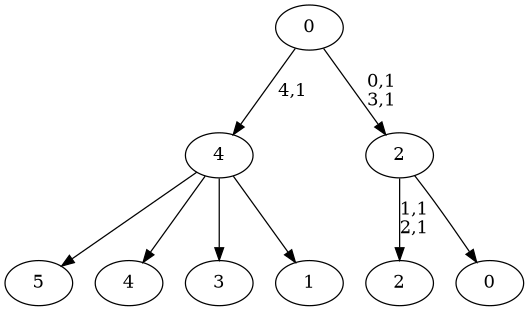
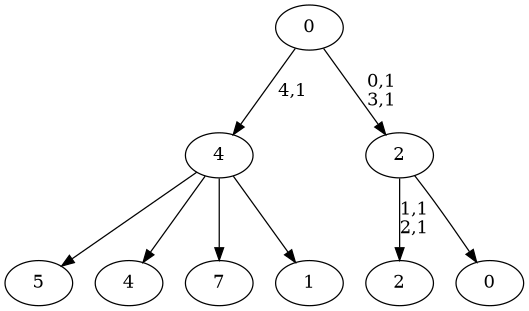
node "3": label "3" -> "7"
